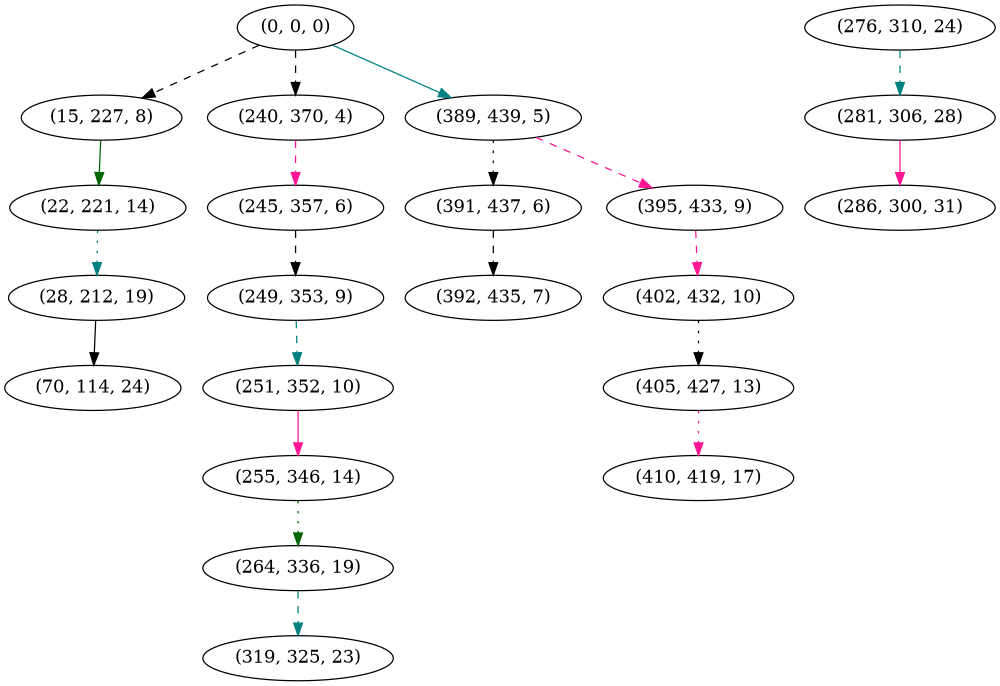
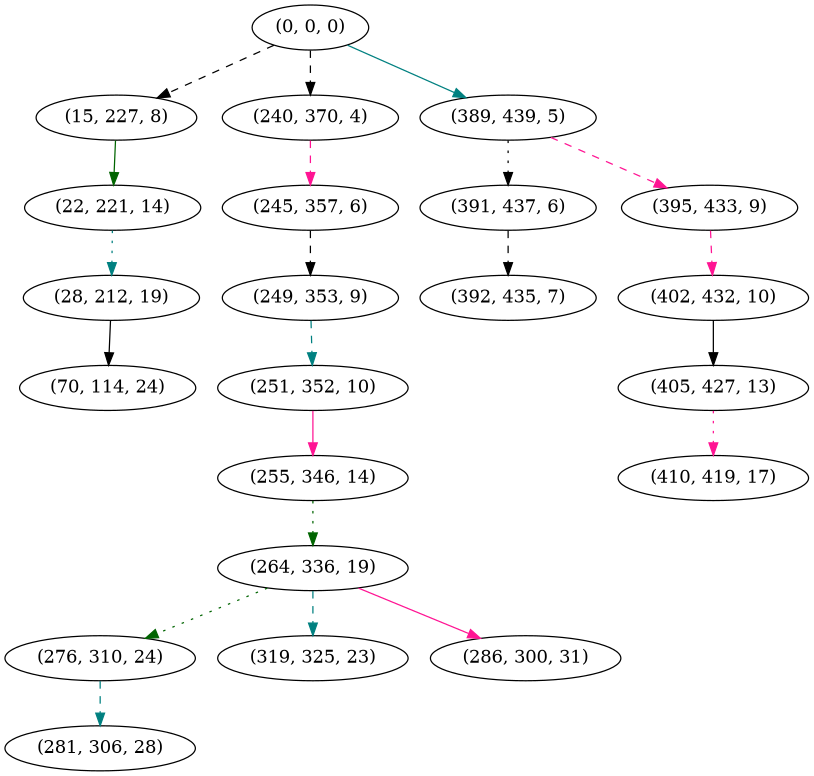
edge "(281, 306, 28)" -> "(286, 300, 31)": now "(264, 336, 19)" -> "(286, 300, 31)"
edge "(402, 432, 10)" -> "(405, 427, 13)": style dotted -> solid
edge "(264, 336, 19)" -> "(276, 310, 24)": added
